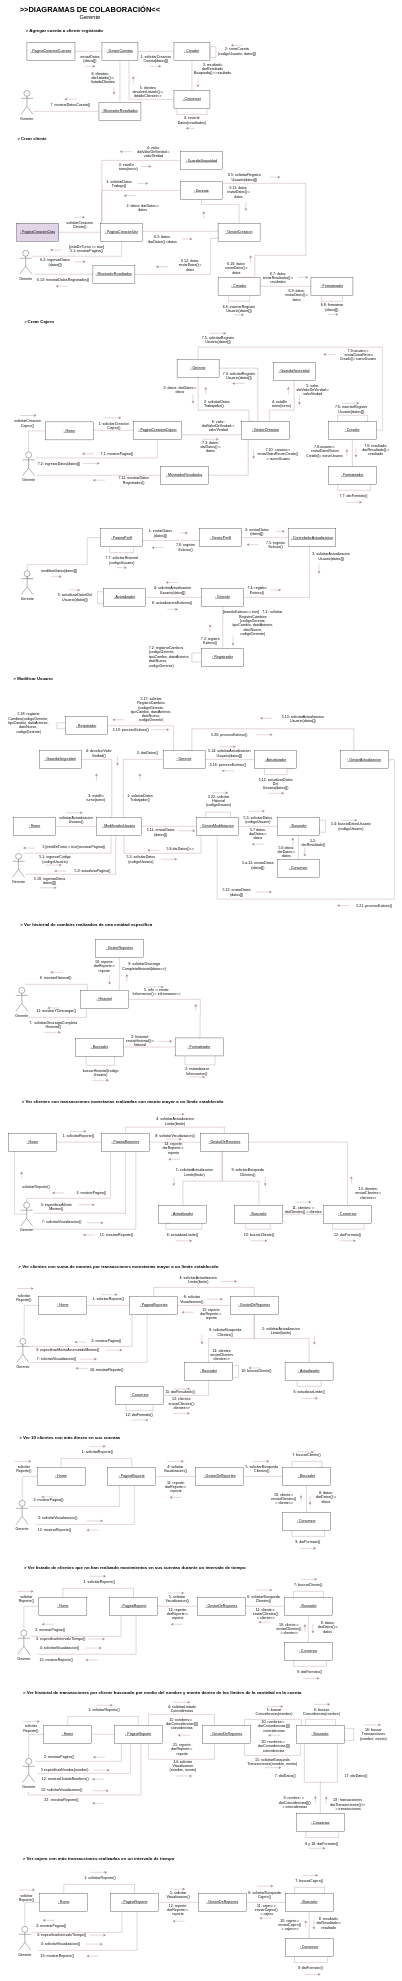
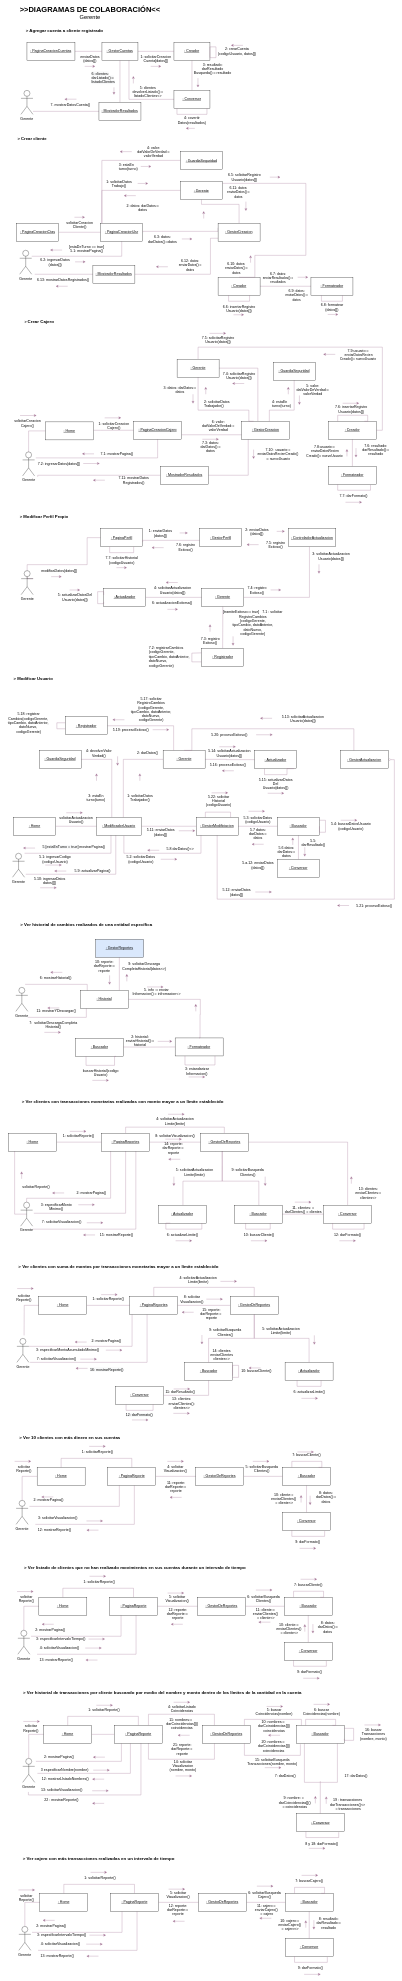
node ": PaginaCreacionCtas": fillcolor #e1d5e7 -> #ffffff
node "> Modificar Perfil Propio": added
edge ": GestorPerfil" -- ": ControladorActualizacion": removed
node ": GestorReportes": fillcolor #ffffff -> #dae8fc
